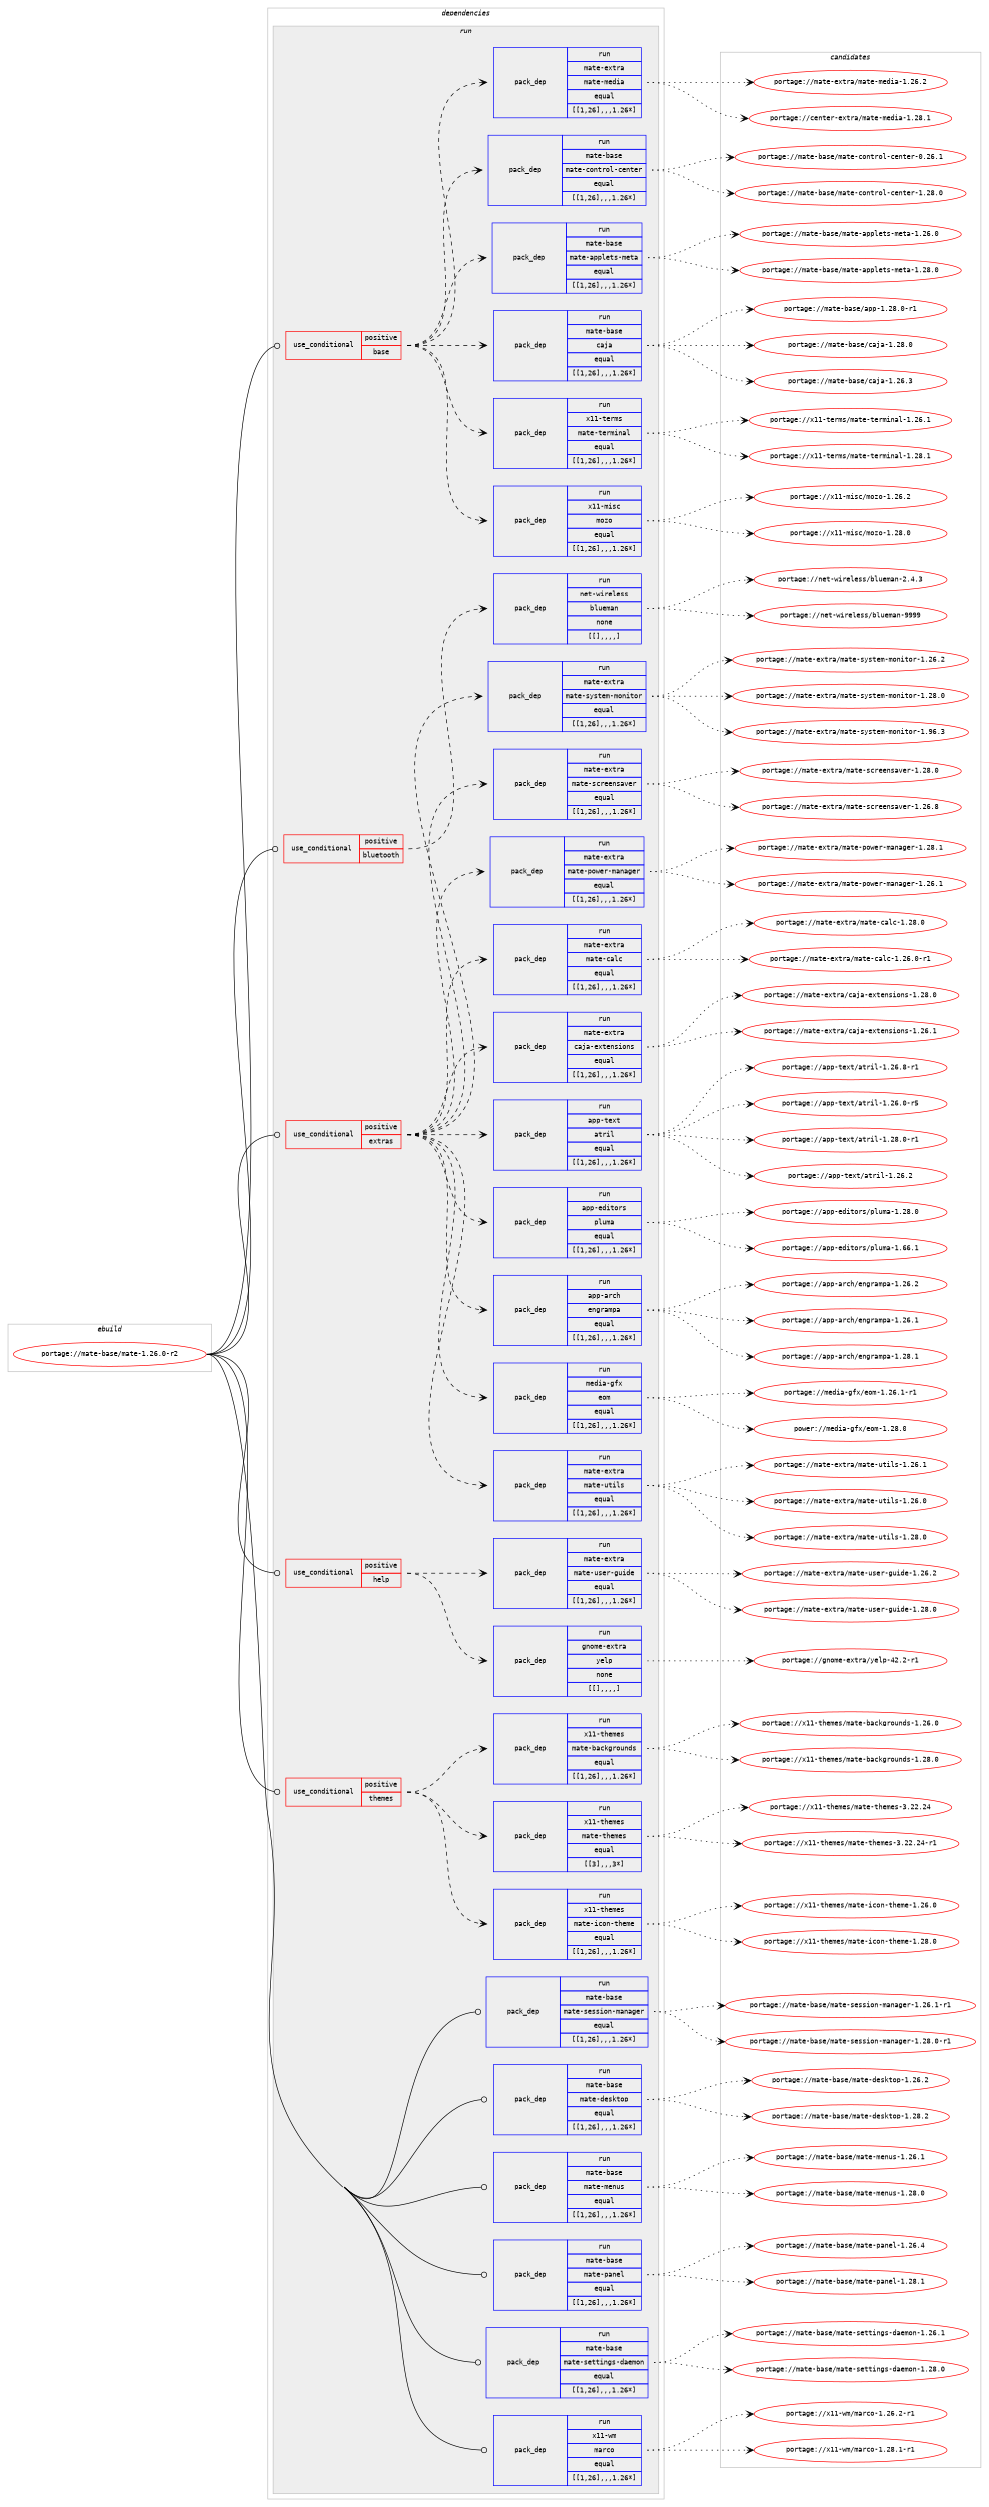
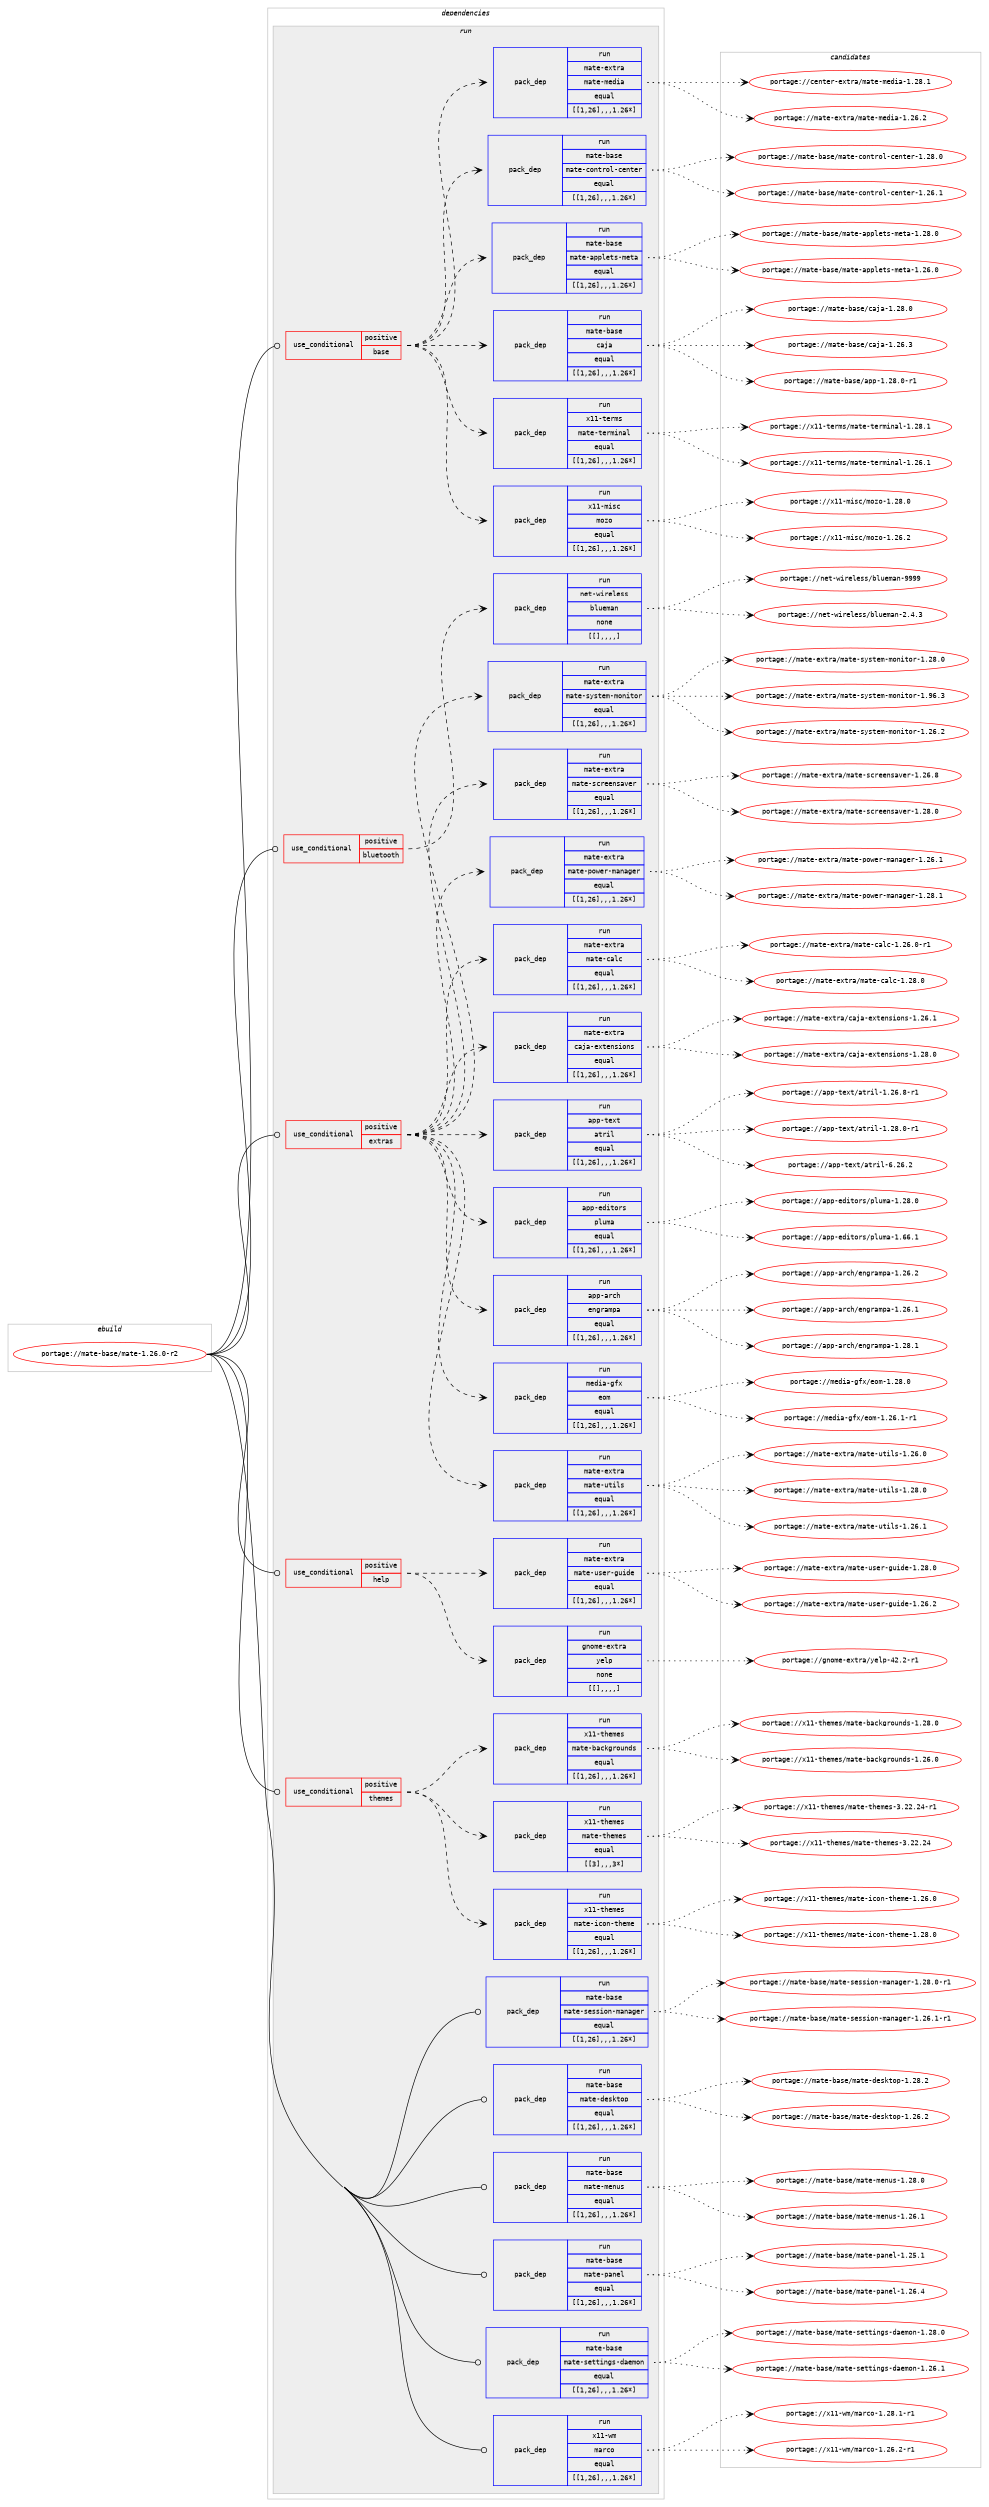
node "portage://mate-base/mate-control-center-0.26.1": label "portage://mate-base/mate-control-center-0.26.1" -> "portage://mate-base/mate-control-center-1.26.1"
node "portage://app-text/atril-1.26.0-r5": removed
node "portage://app-text/atril-1.26.2": label "portage://app-text/atril-1.26.2" -> "portage://app-text/atril-6.26.2"
node "power://media-gfx/eom-1.28.0": label "power://media-gfx/eom-1.28.0" -> "portage://media-gfx/eom-1.28.0"
node "portage://mate-base/mate-panel-1.28.1": label "portage://mate-base/mate-panel-1.28.1" -> "portage://mate-base/mate-panel-1.25.1"
